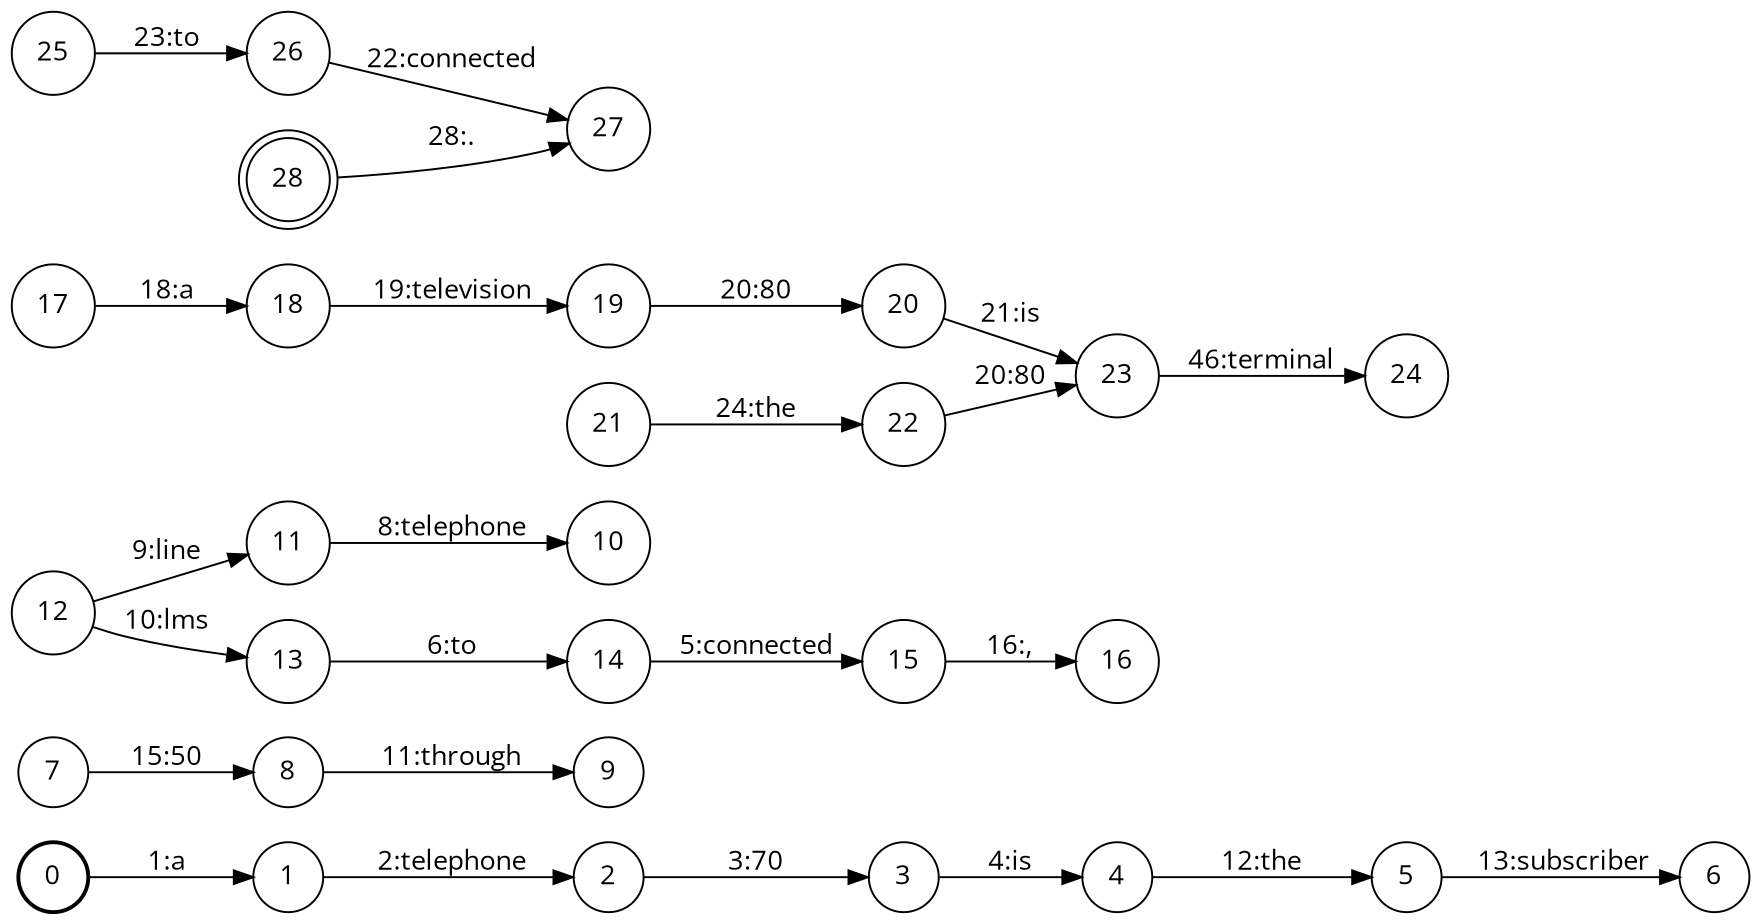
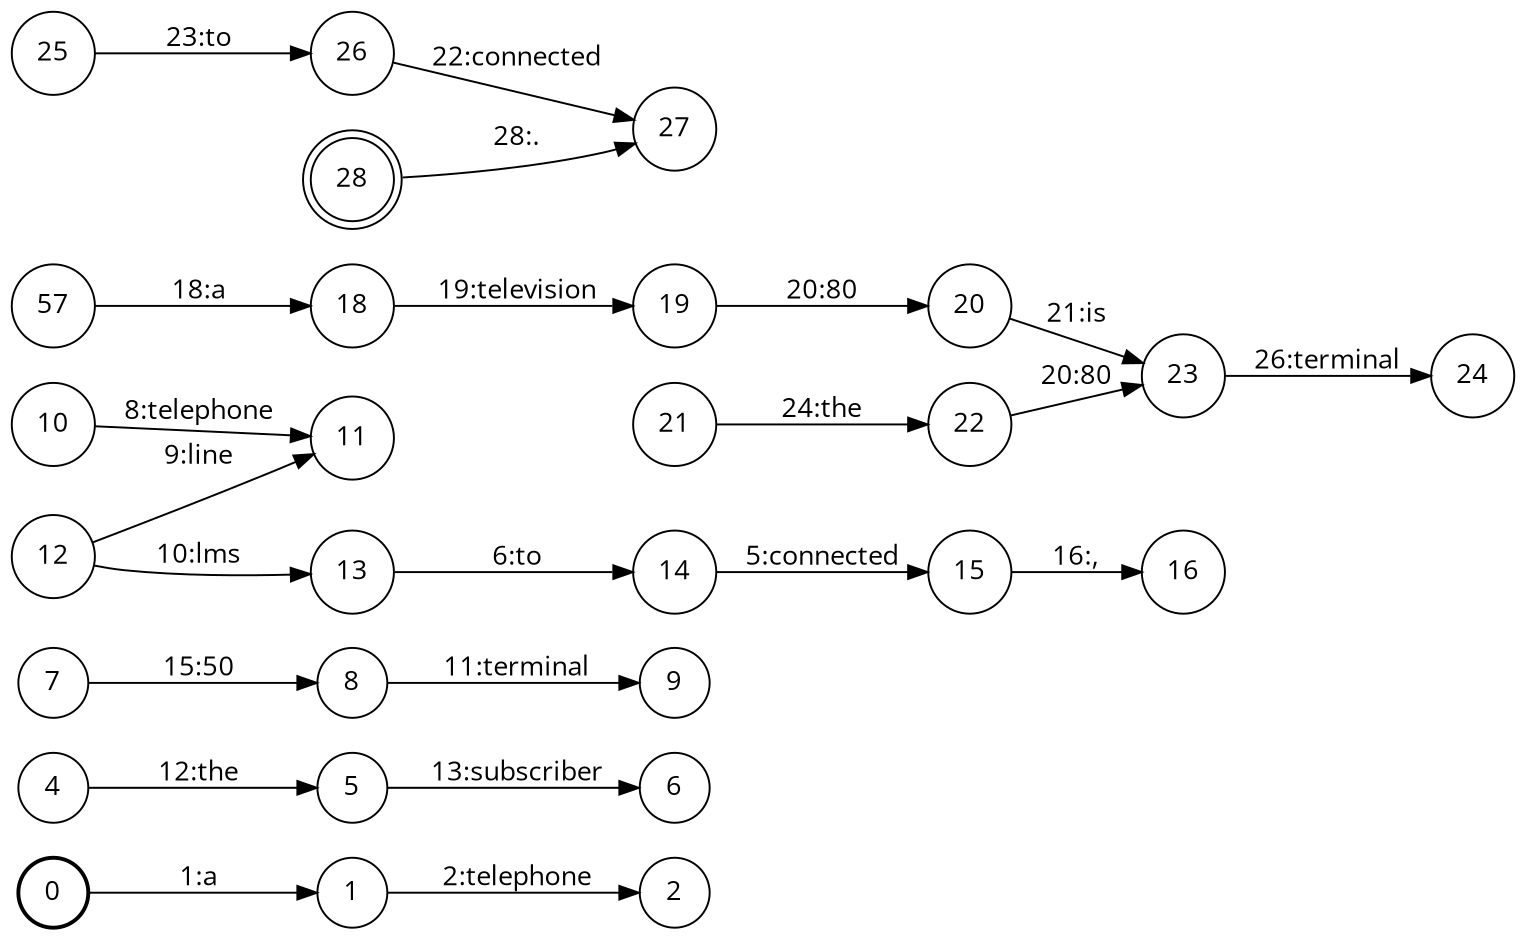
node "17": label "17" -> "57"
edge "23" -> "24": label "46:terminal" -> "26:terminal"
edge "11" -> "10": reversed
edge "8" -> "9": label "11:through" -> "11:terminal"
node "3": removed
